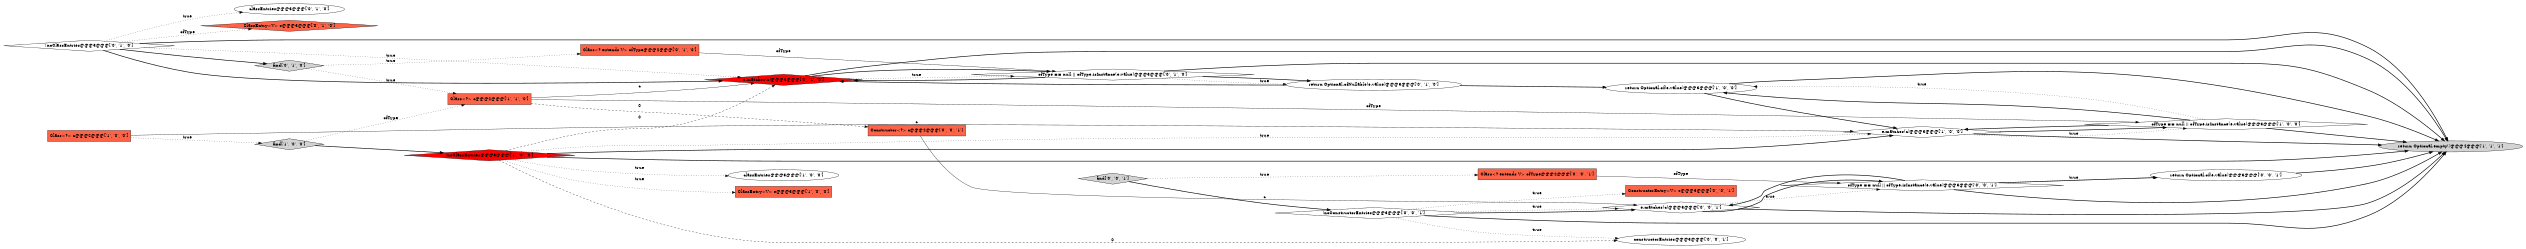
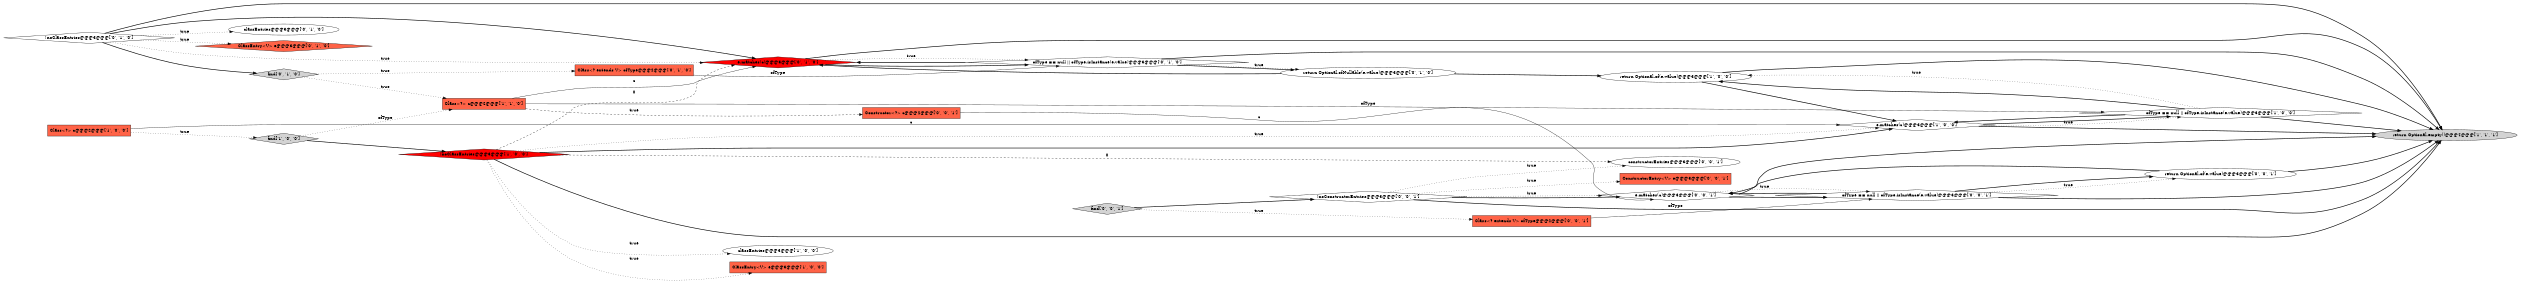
edge "!noClassEntries@@@3@@@['0', '1', '0']" -> "ClassEntry<V> e@@@3@@@['0', '1', '0']": label "ofType" -> "true"
edge "Class<?> c@@@2@@@['1', '1', '0']" -> "Constructor<?> c@@@2@@@['0', '0', '1']": label "0" -> "true"
edge "return Optional.of(e.value)@@@3@@@['0', '0', '1']" -> "e.matches(c)@@@3@@@['0', '0', '1']": added
